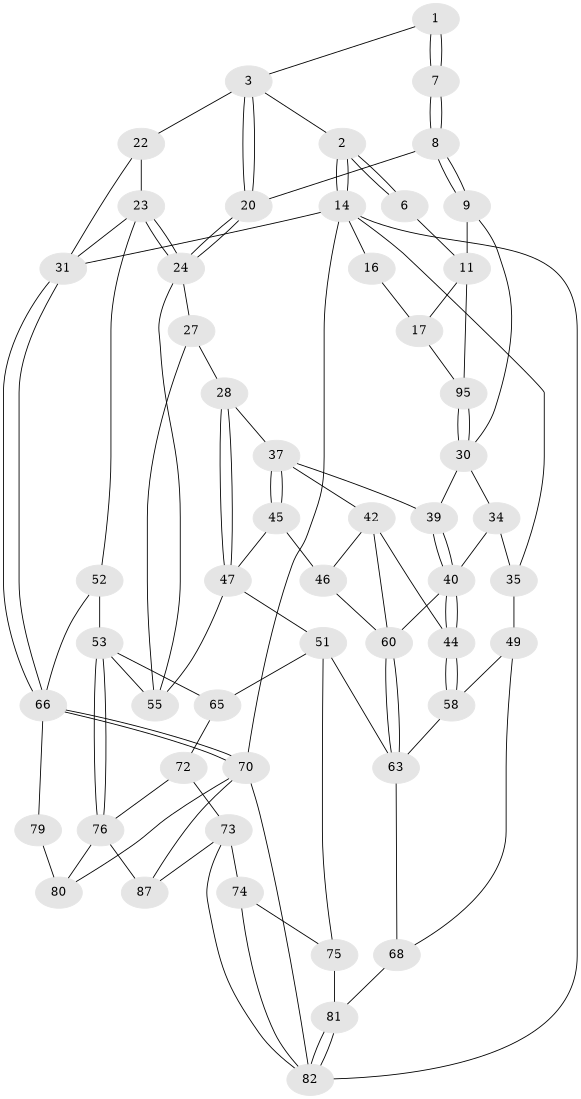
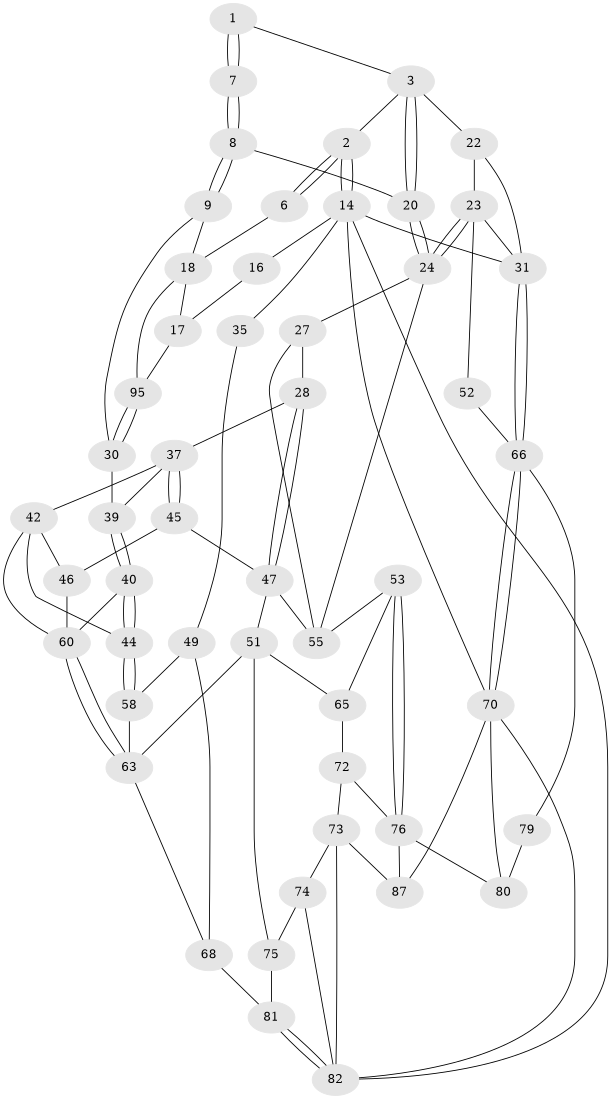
node "11": label "11" -> "18"
node "34": removed
edge "52" -- "53": removed
